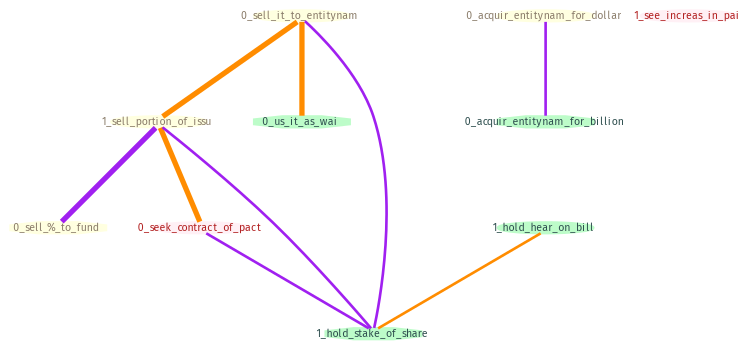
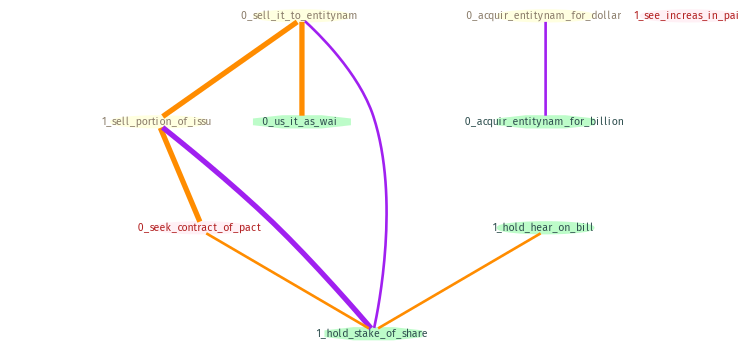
edge "1_sell_portion_of_issu" -- "1_hold_stake_of_share": style solid -> bold
node "0_sell_%_to_fund": removed
edge "0_seek_contract_of_pact" -- "1_hold_stake_of_share": color purple -> darkorange
